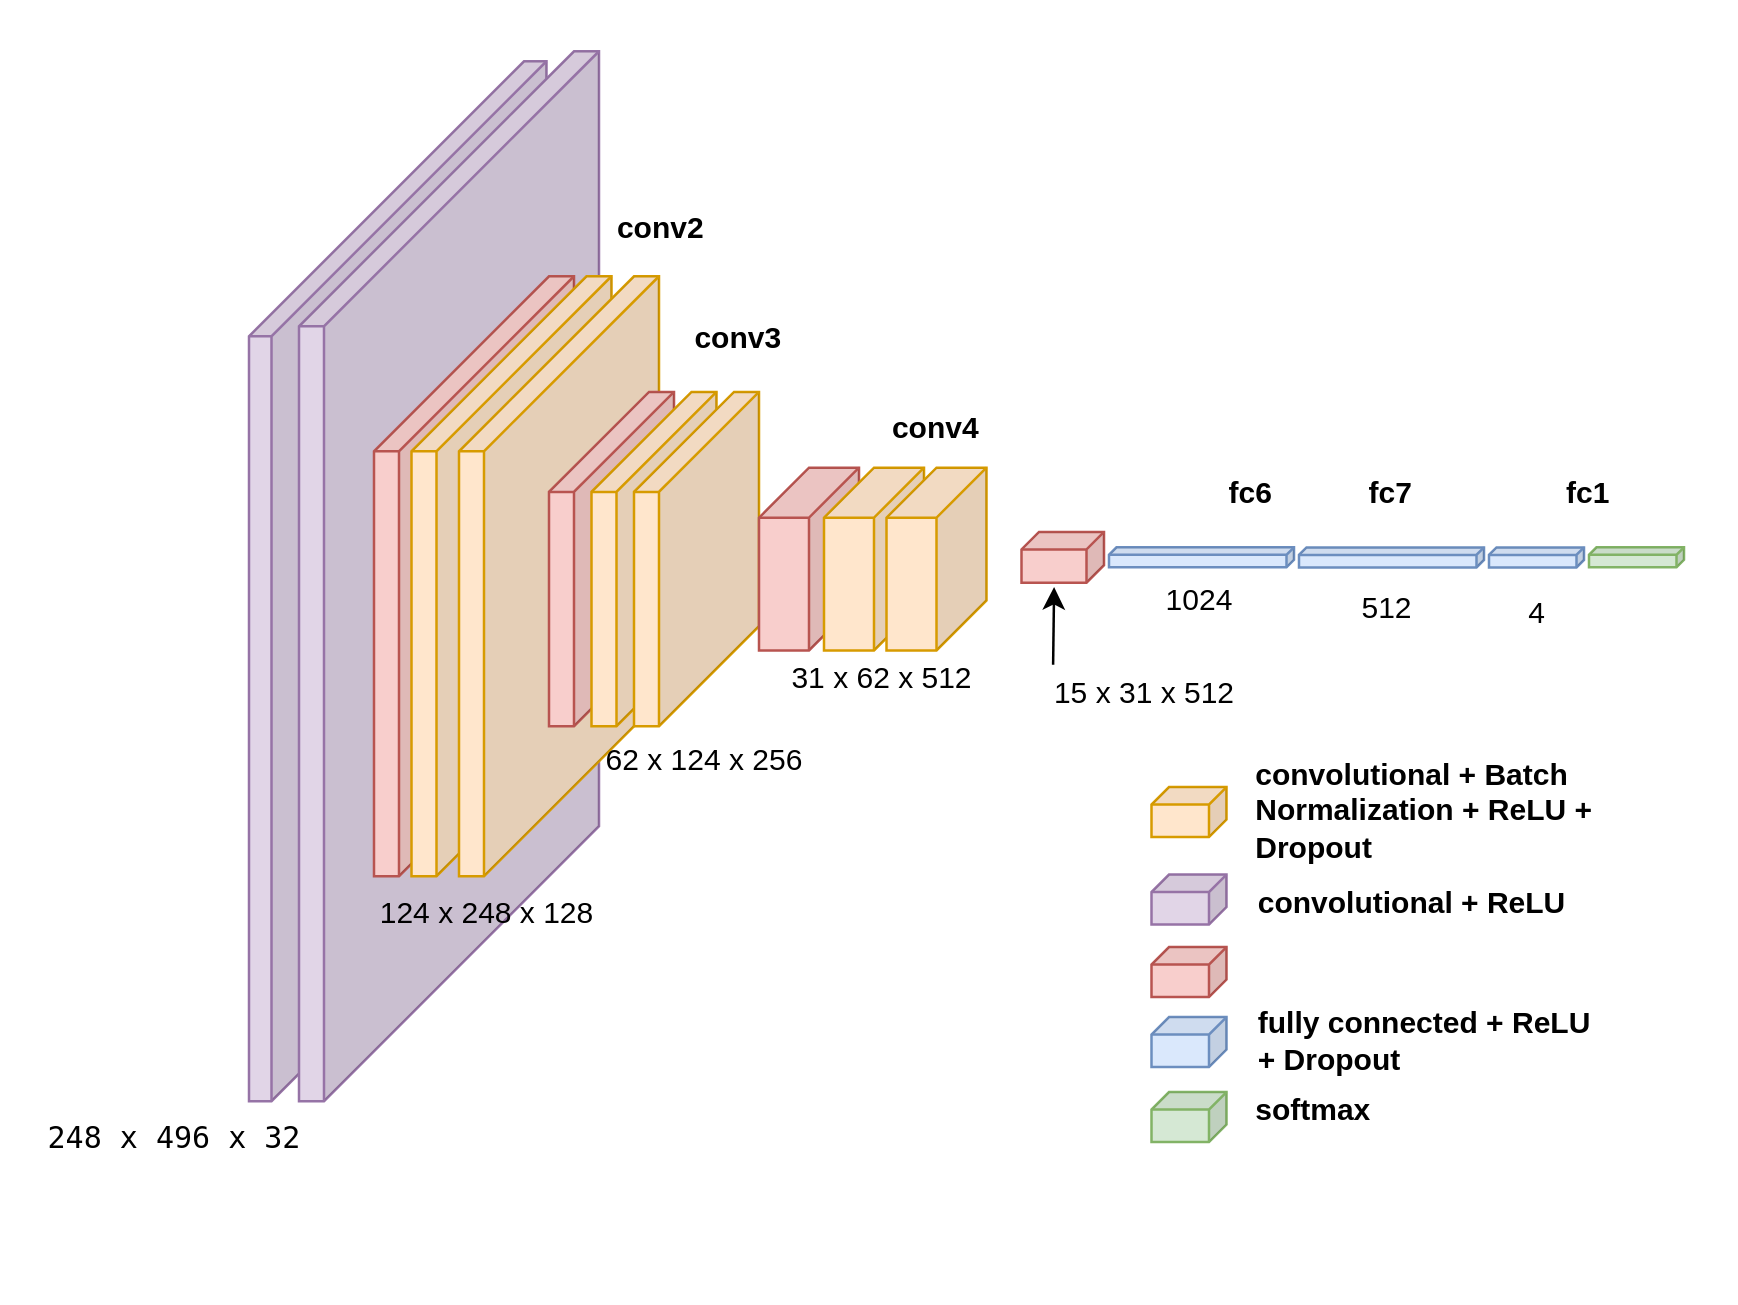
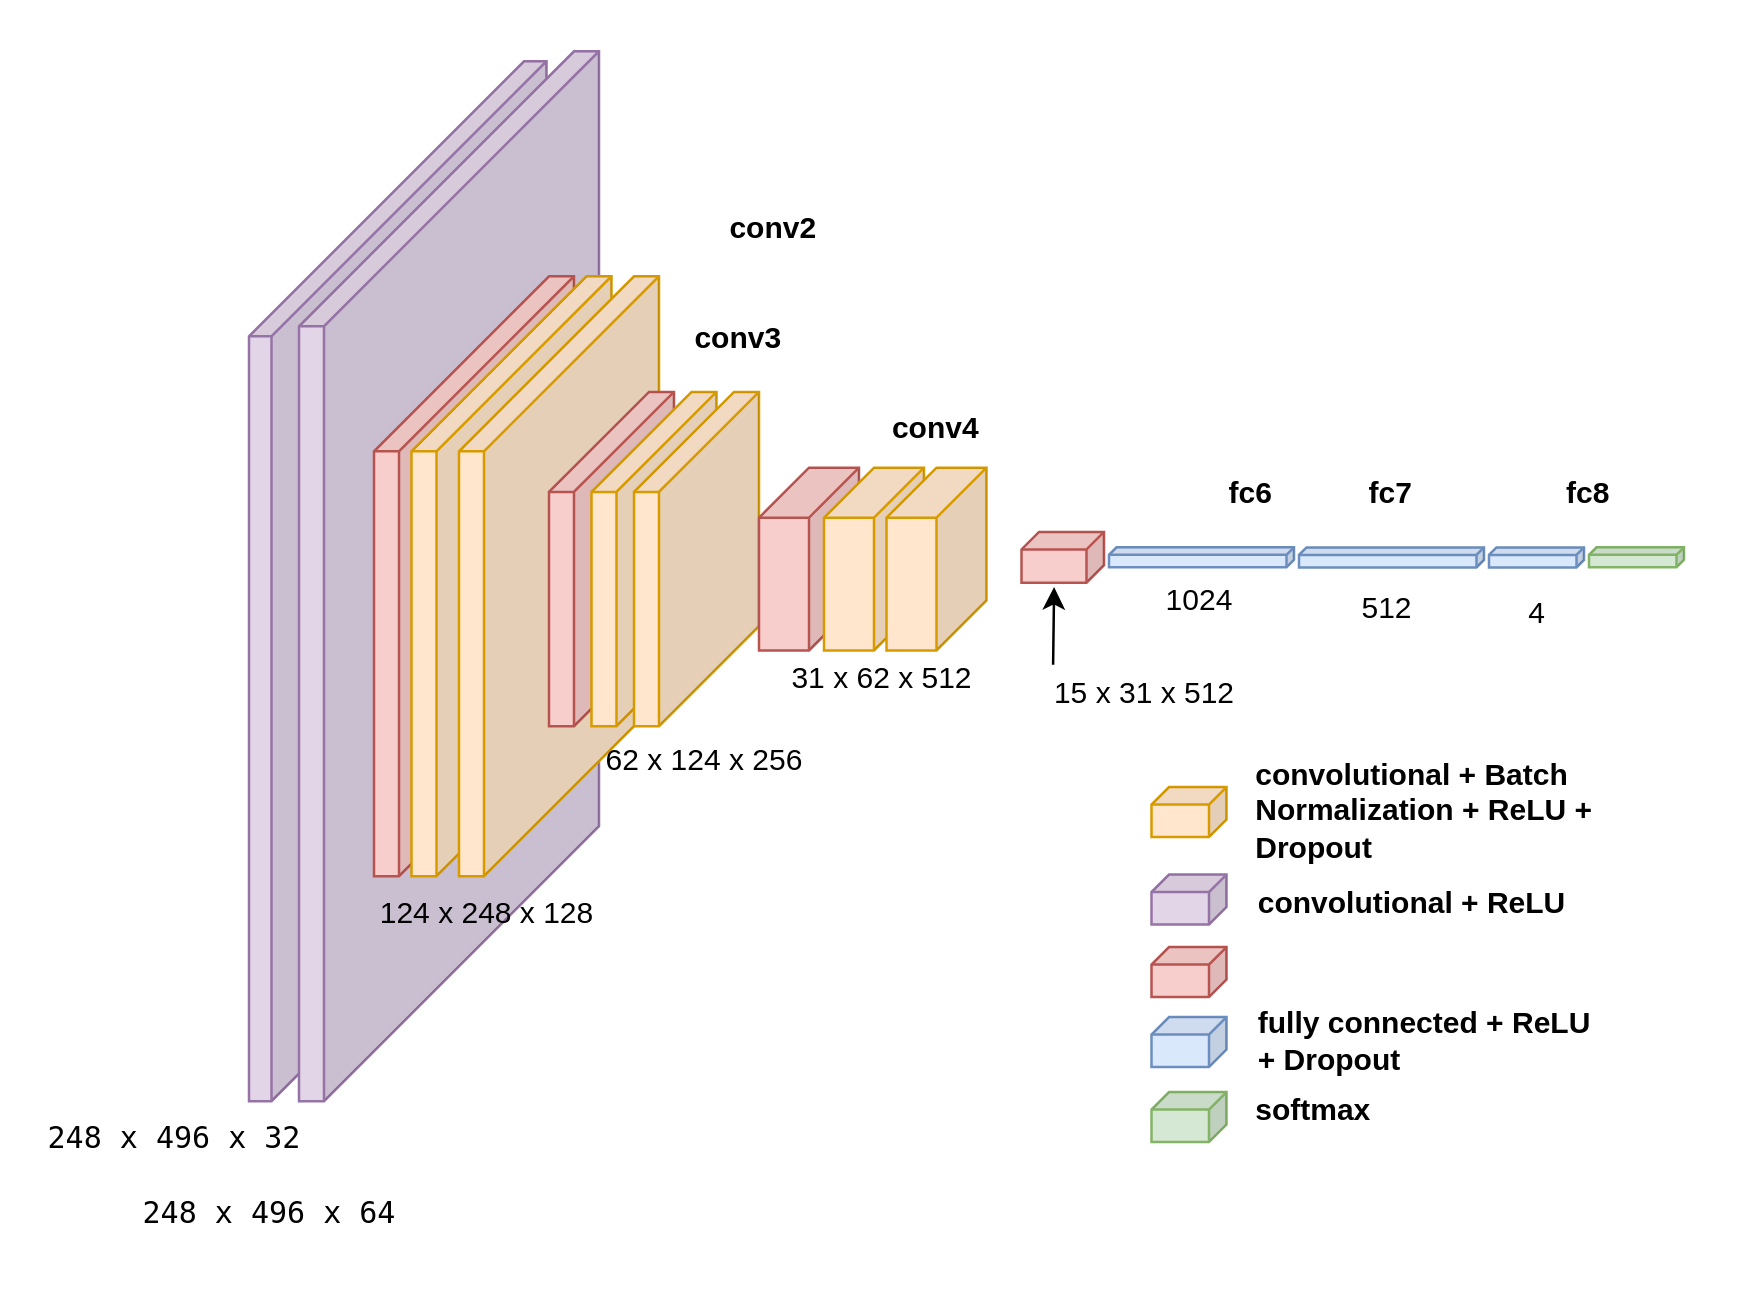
node "conv2": moved (661, 229) -> (774, 229)
node "fc1": label "fc1" -> "fc8"
node "248 x 496 x 64": added
